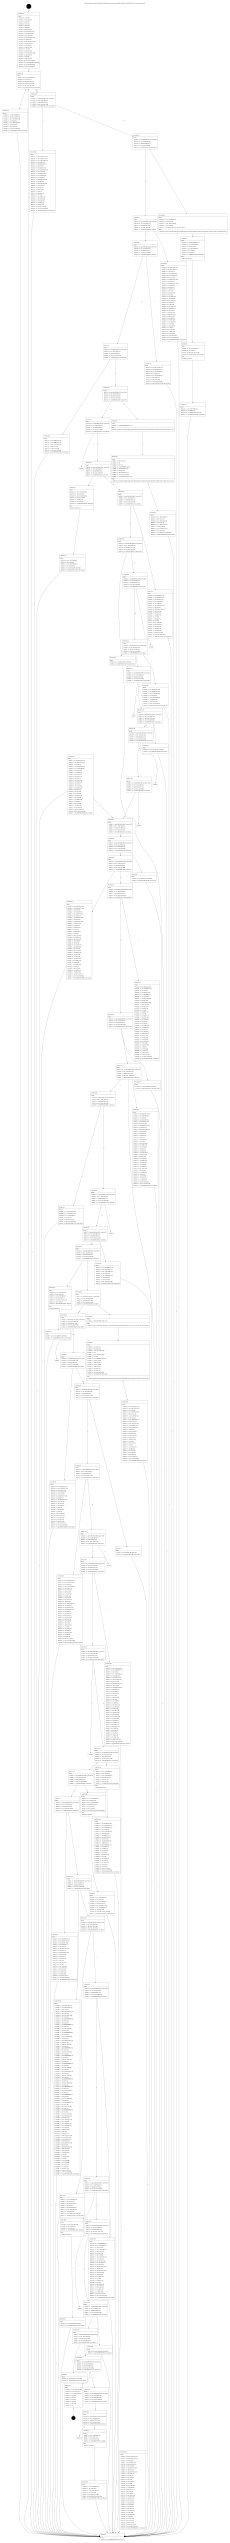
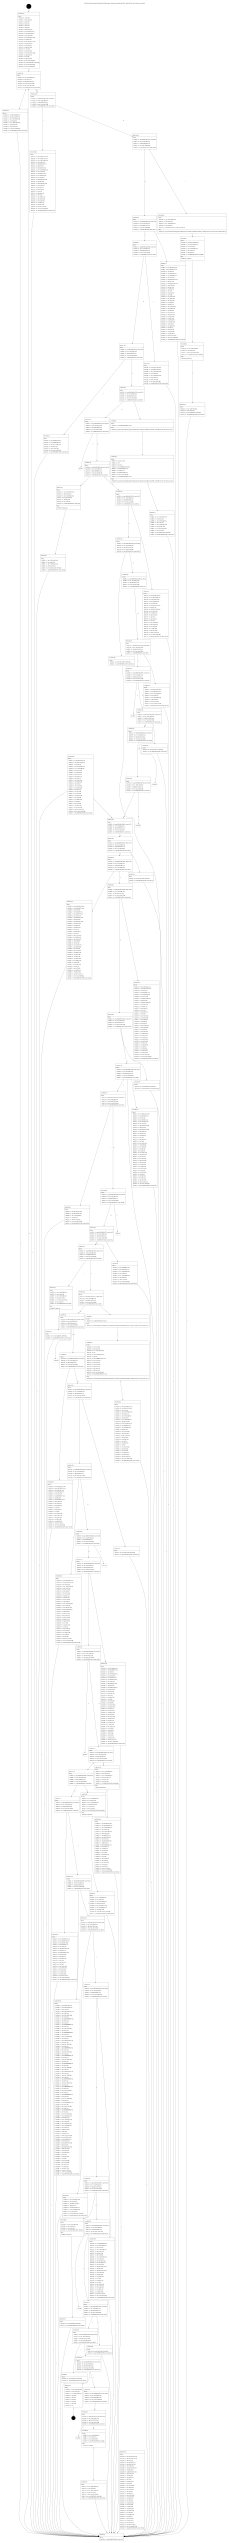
node "0x401bd1": removed
